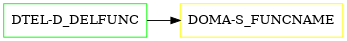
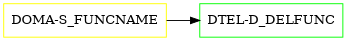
edge "DTEL-D_DELFUNC" -> "DOMA-S_FUNCNAME": reversed
